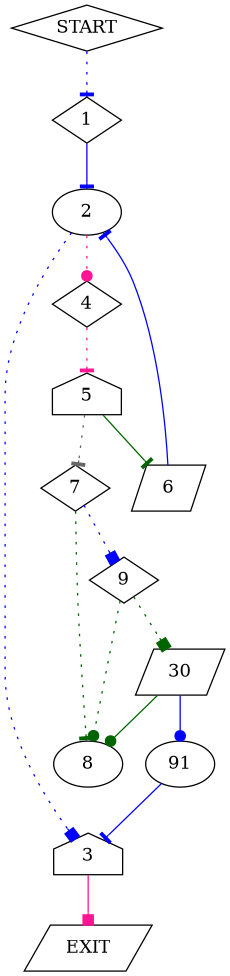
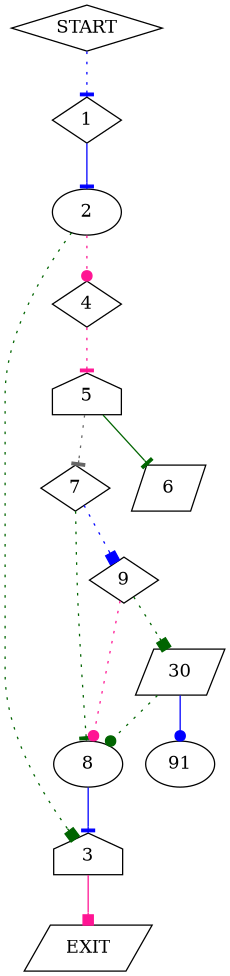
edge "6" -> "2": removed
edge "2" -> "3": color blue -> darkgreen
edge "9" -> "8": color darkgreen -> deeppink
edge "30" -> "8": style solid -> dotted
edge "91" -> "3": now "8" -> "3"
